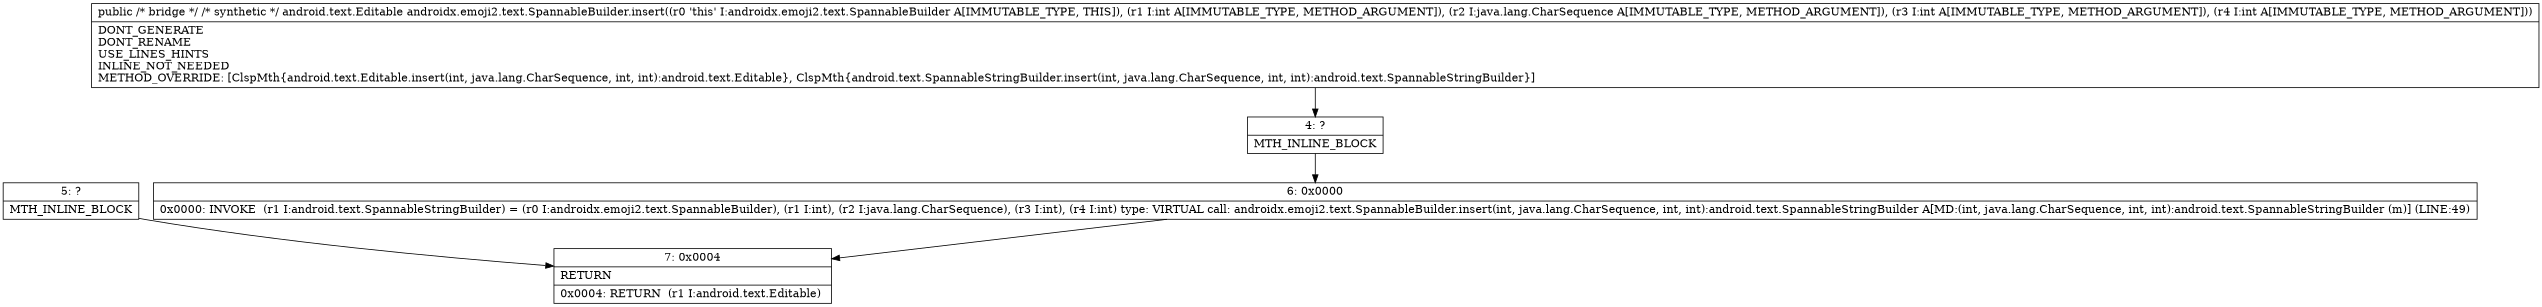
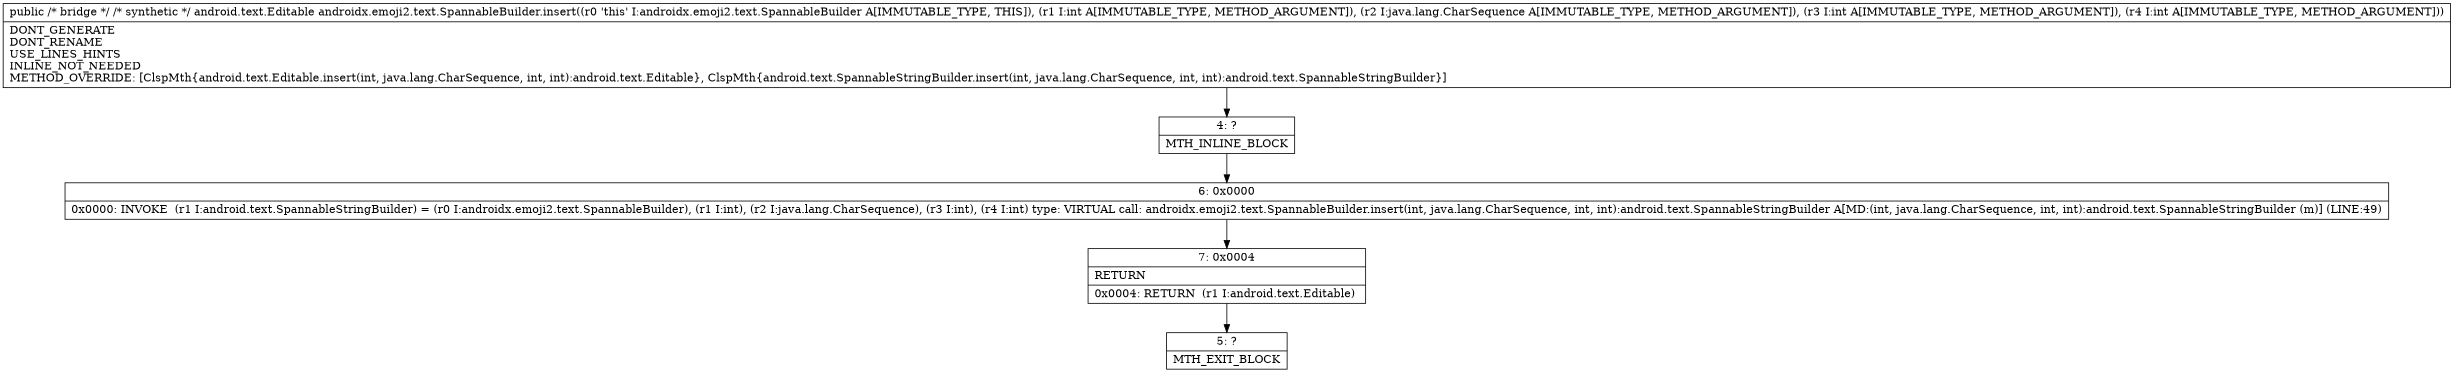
node "5: ?": text "MTH_INLINE_BLOCK" -> "MTH_EXIT_BLOCK"
edge "5: ?" -> "7: 0x0004": reversed
